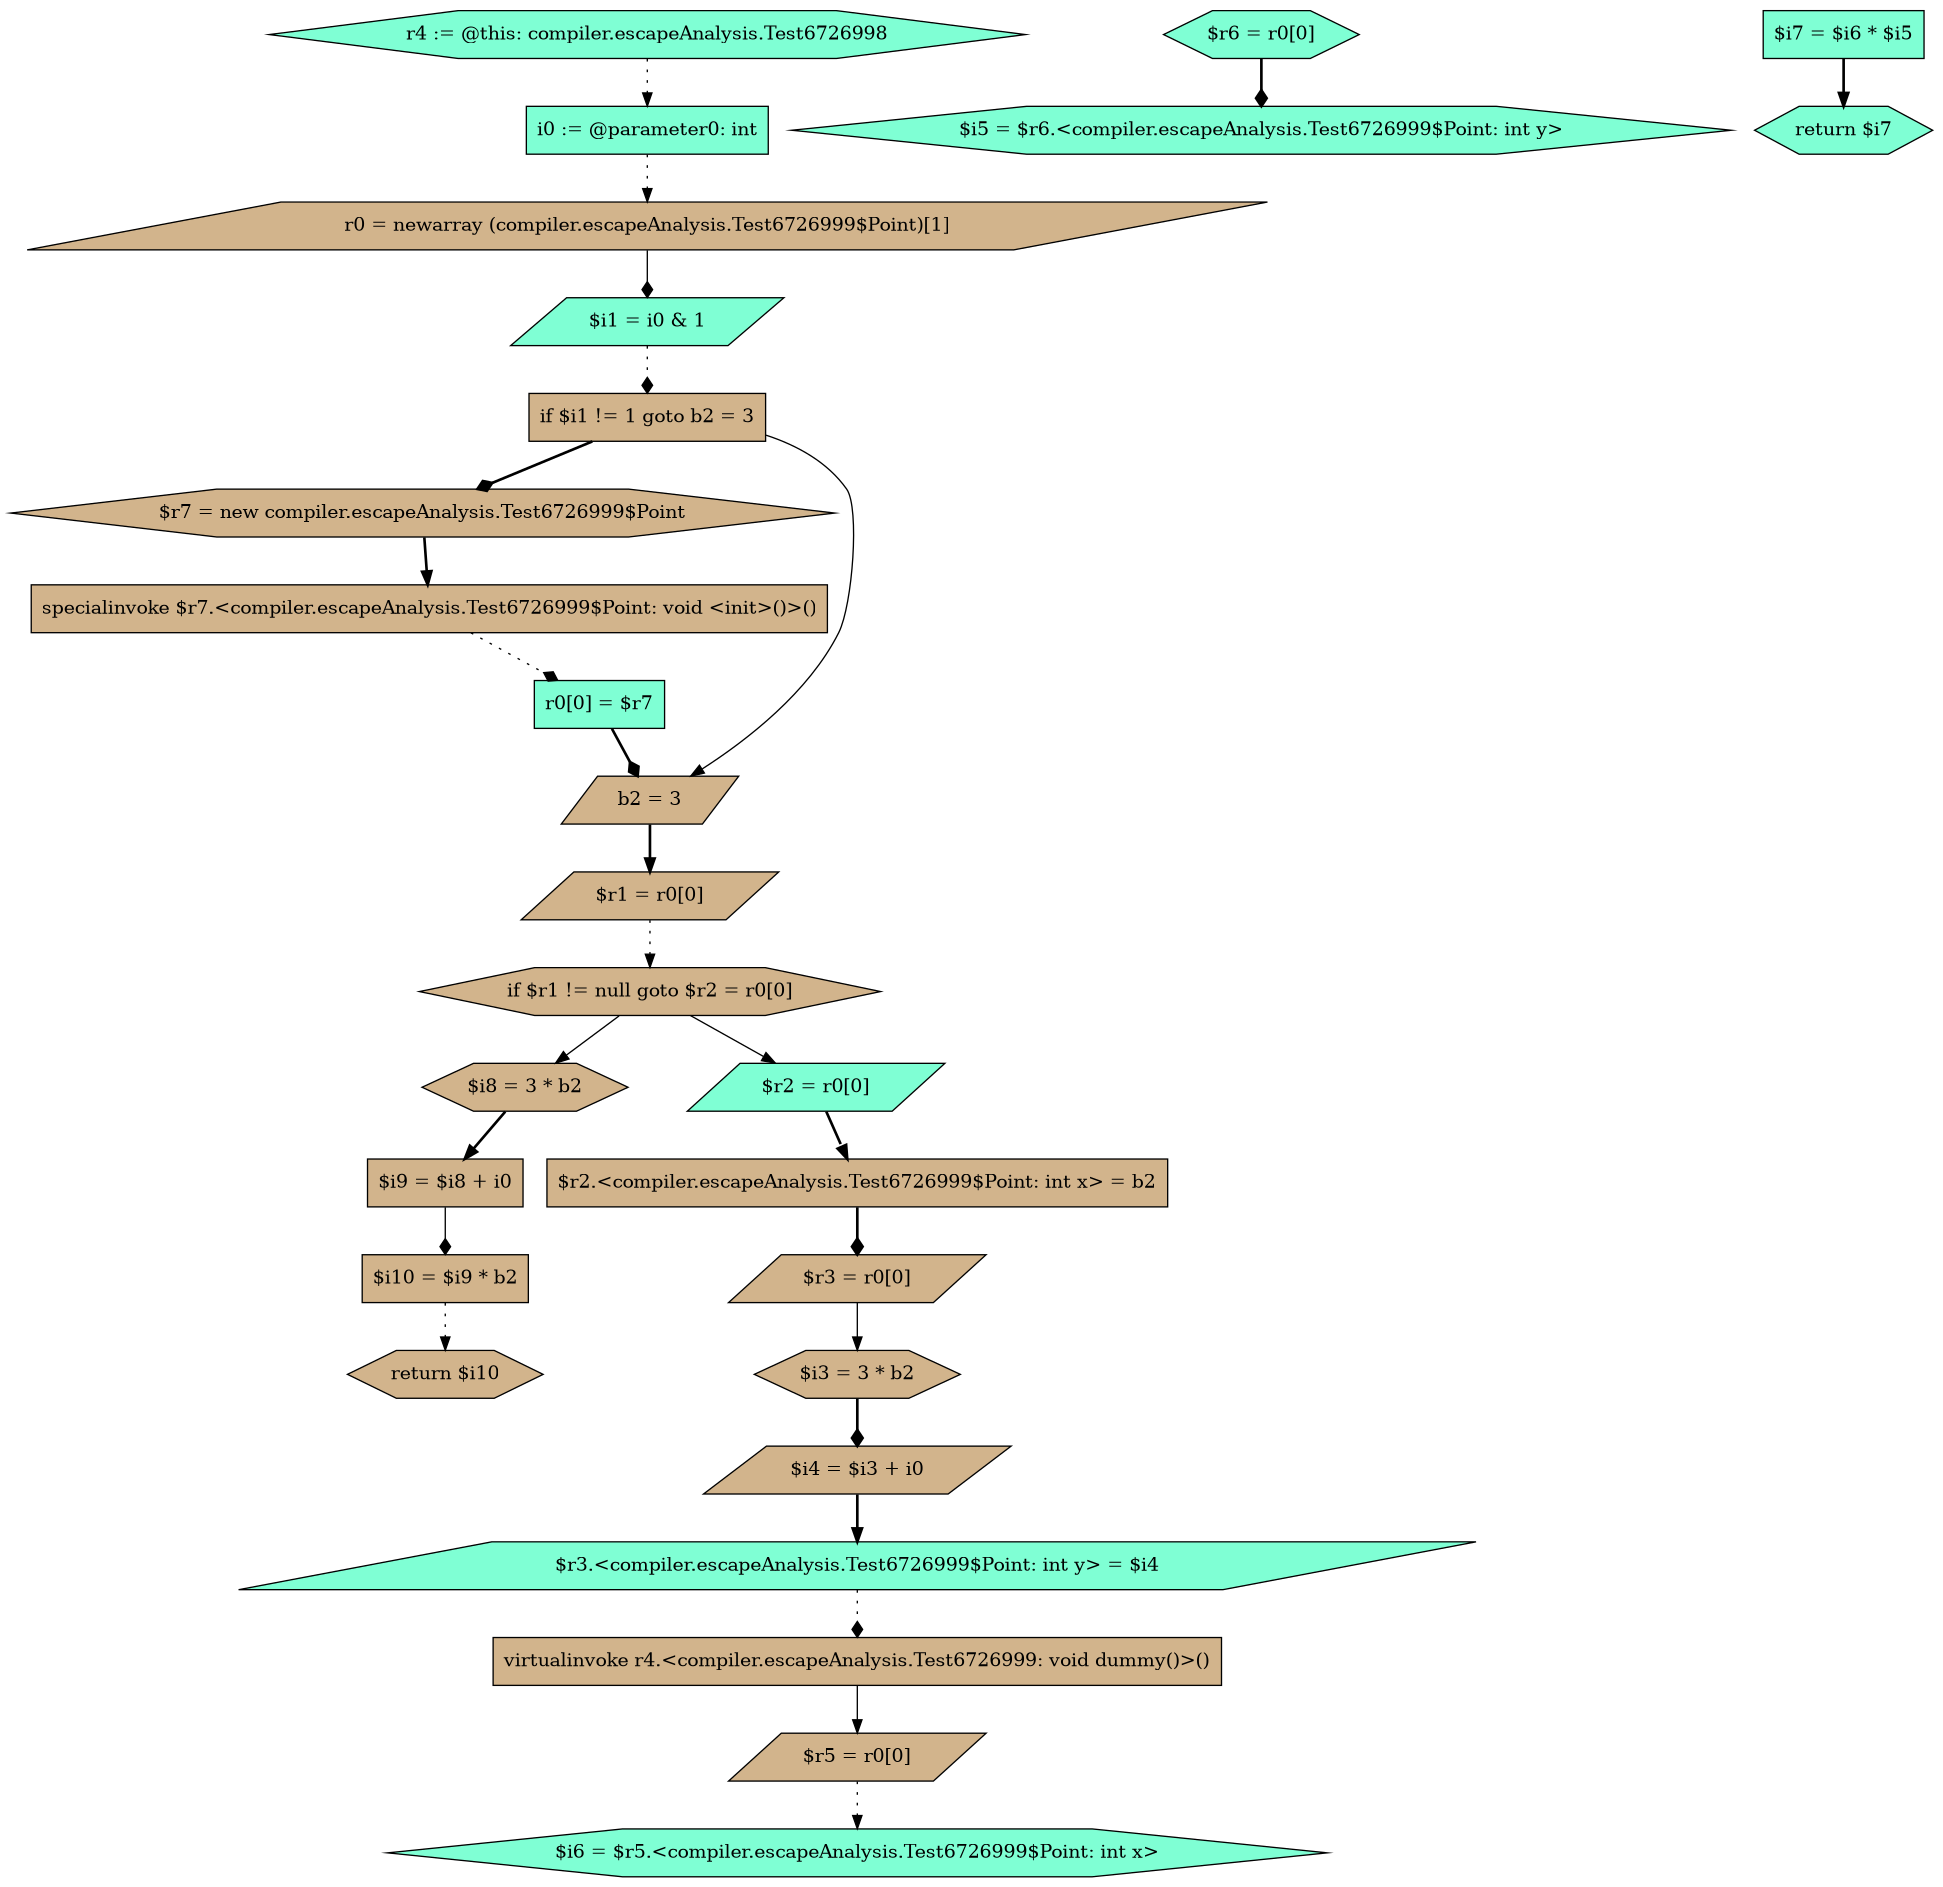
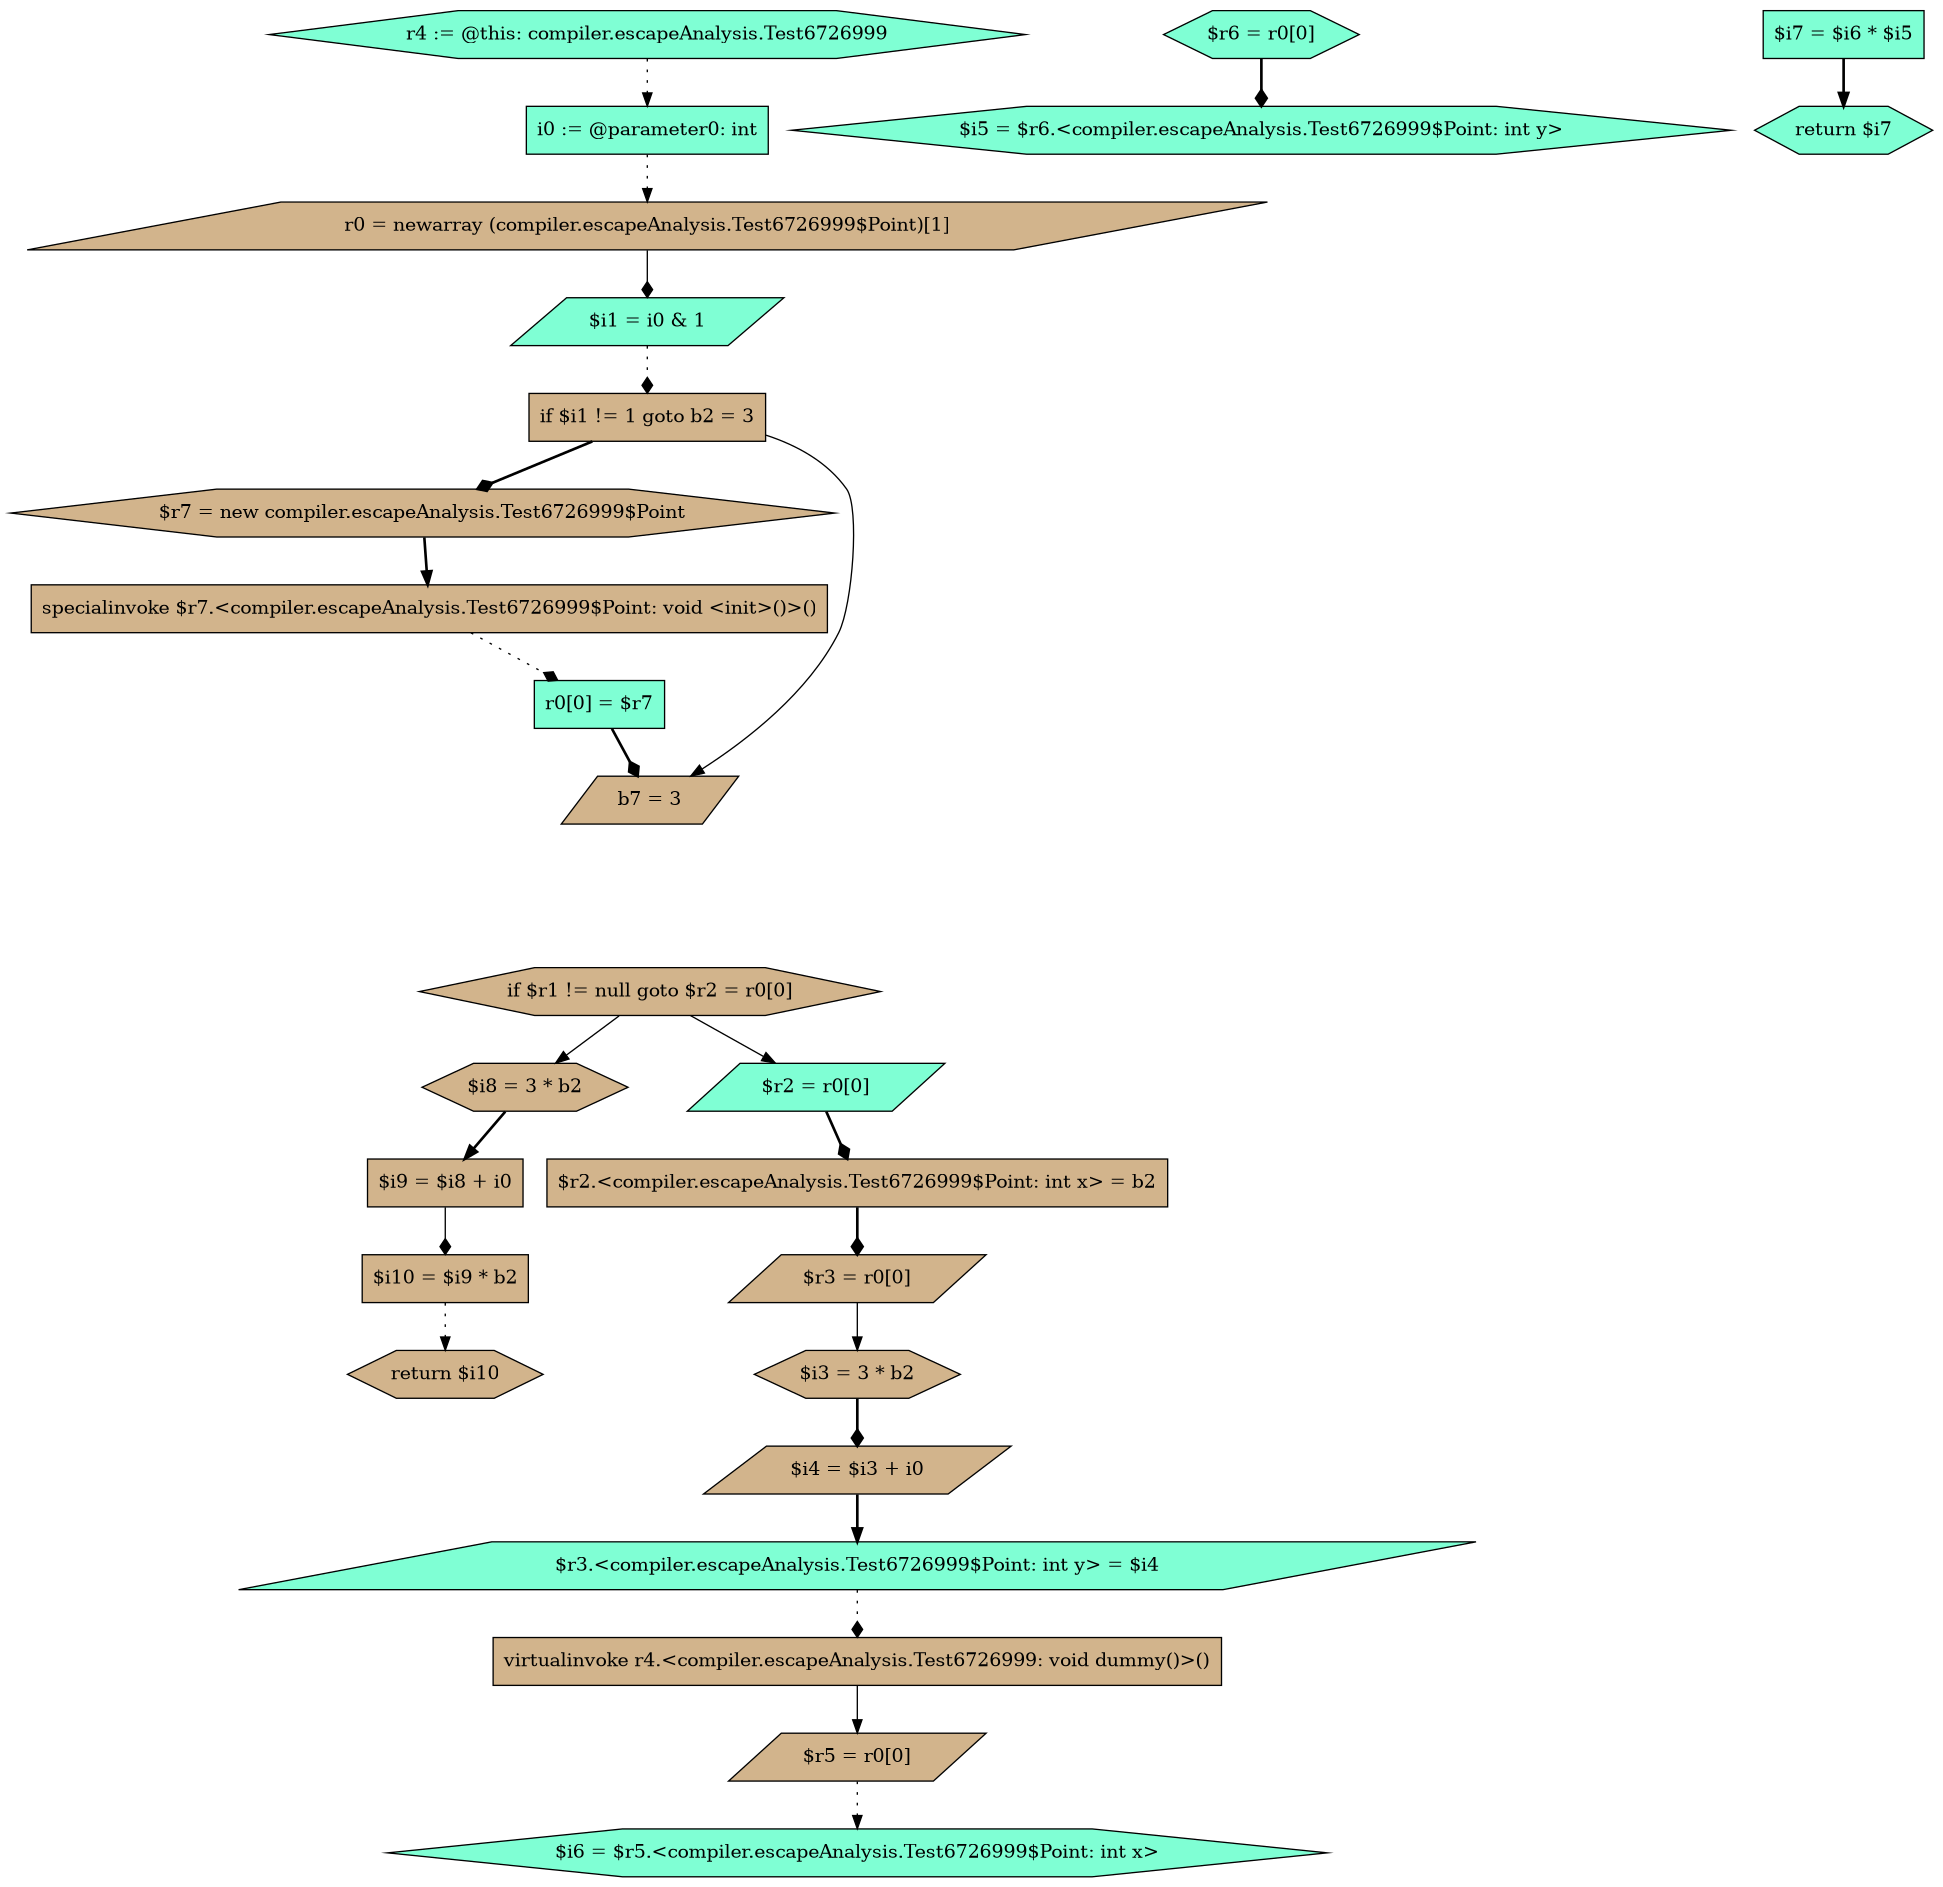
node "r4 := @this: compiler.escapeAnalysis.Test6726998": label "r4 := @this: compiler.escapeAnalysis.Test6726998" -> "r4 := @this: compiler.escapeAnalysis.Test6726999"
node "b2 = 3": label "b2 = 3" -> "b7 = 3"
node "$r1 = r0[0]": removed
edge "$r2 = r0[0]" -> "$r2.<compiler.escapeAnalysis.Test6726999$Point: int x> = b2": arrowhead normal -> diamond
